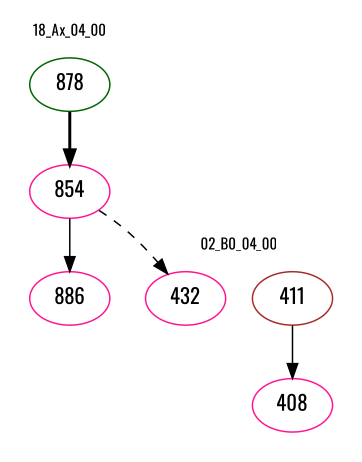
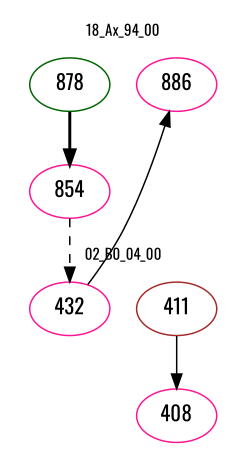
cluster "18_Ax_04_00": label "18_Ax_04_00" -> "18_Ax_94_00"
edge "854" -> "886": now "432" -> "886"
